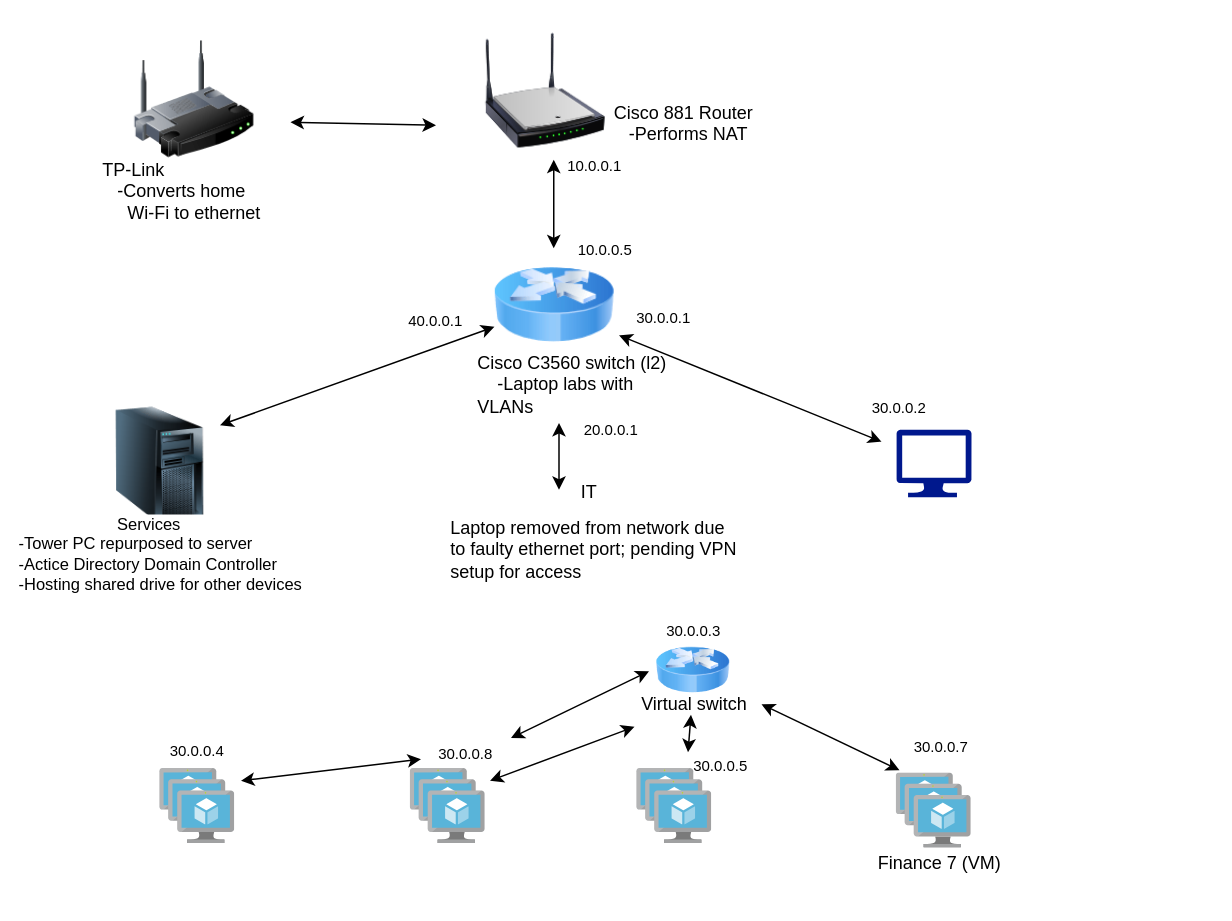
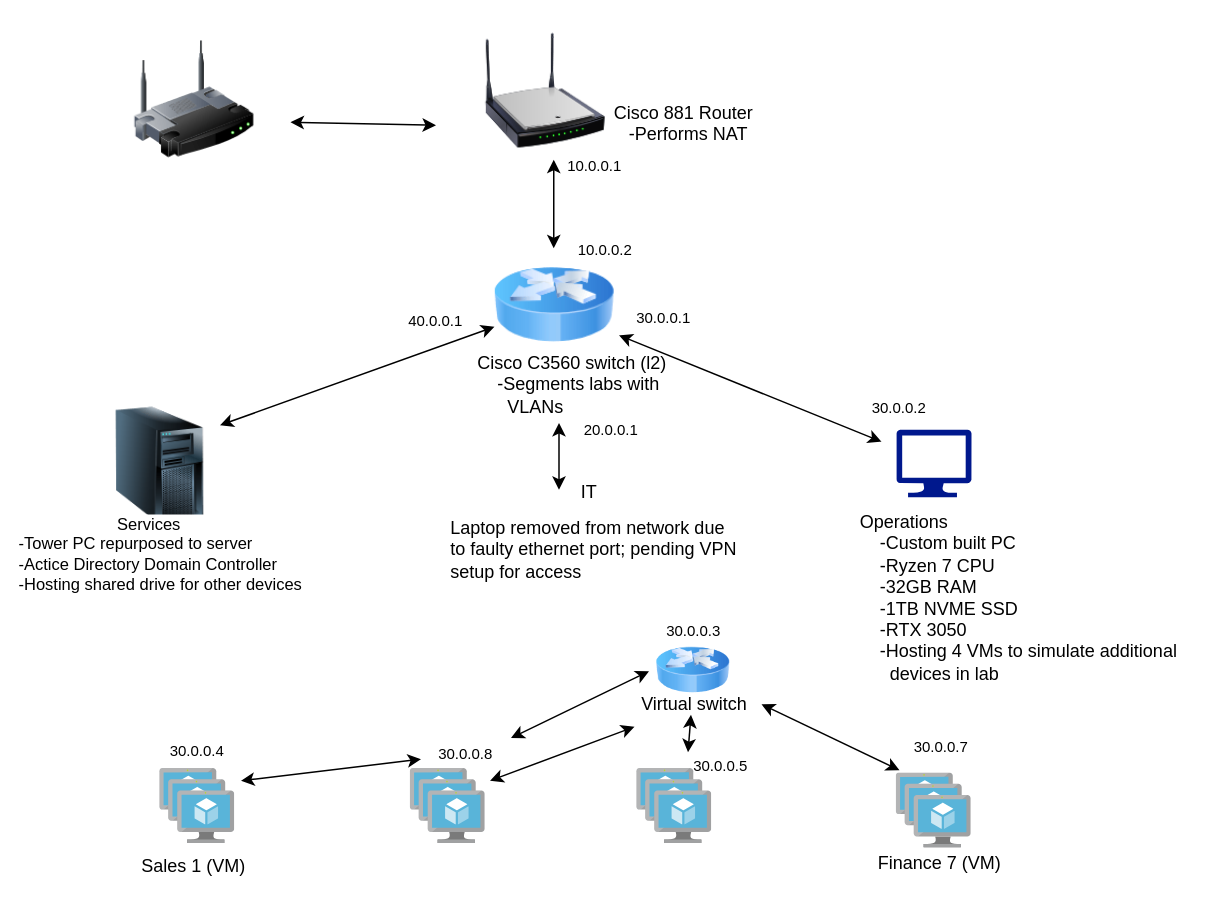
node "TP-Link -Converts home Wi-Fi to ethernet": removed
node "10.0.0.5": label "10.0.0.5" -> "10.0.0.2"
node "Cisco C3560 switch (l2) -Laptop labs with VLANs": label "Cisco C3560 switch (l2) -Laptop labs with VLANs" -> "Cisco C3560 switch (l2) -Segments labs with VLANs"
node "Operations -Custom built PC -Ryzen 7 CPU -32GB RAM -1TB NVME SSD -RTX 3050 -Hosting 4 VMs to simulate additional devices in lab": added
node "Sales 1 (VM)": added
